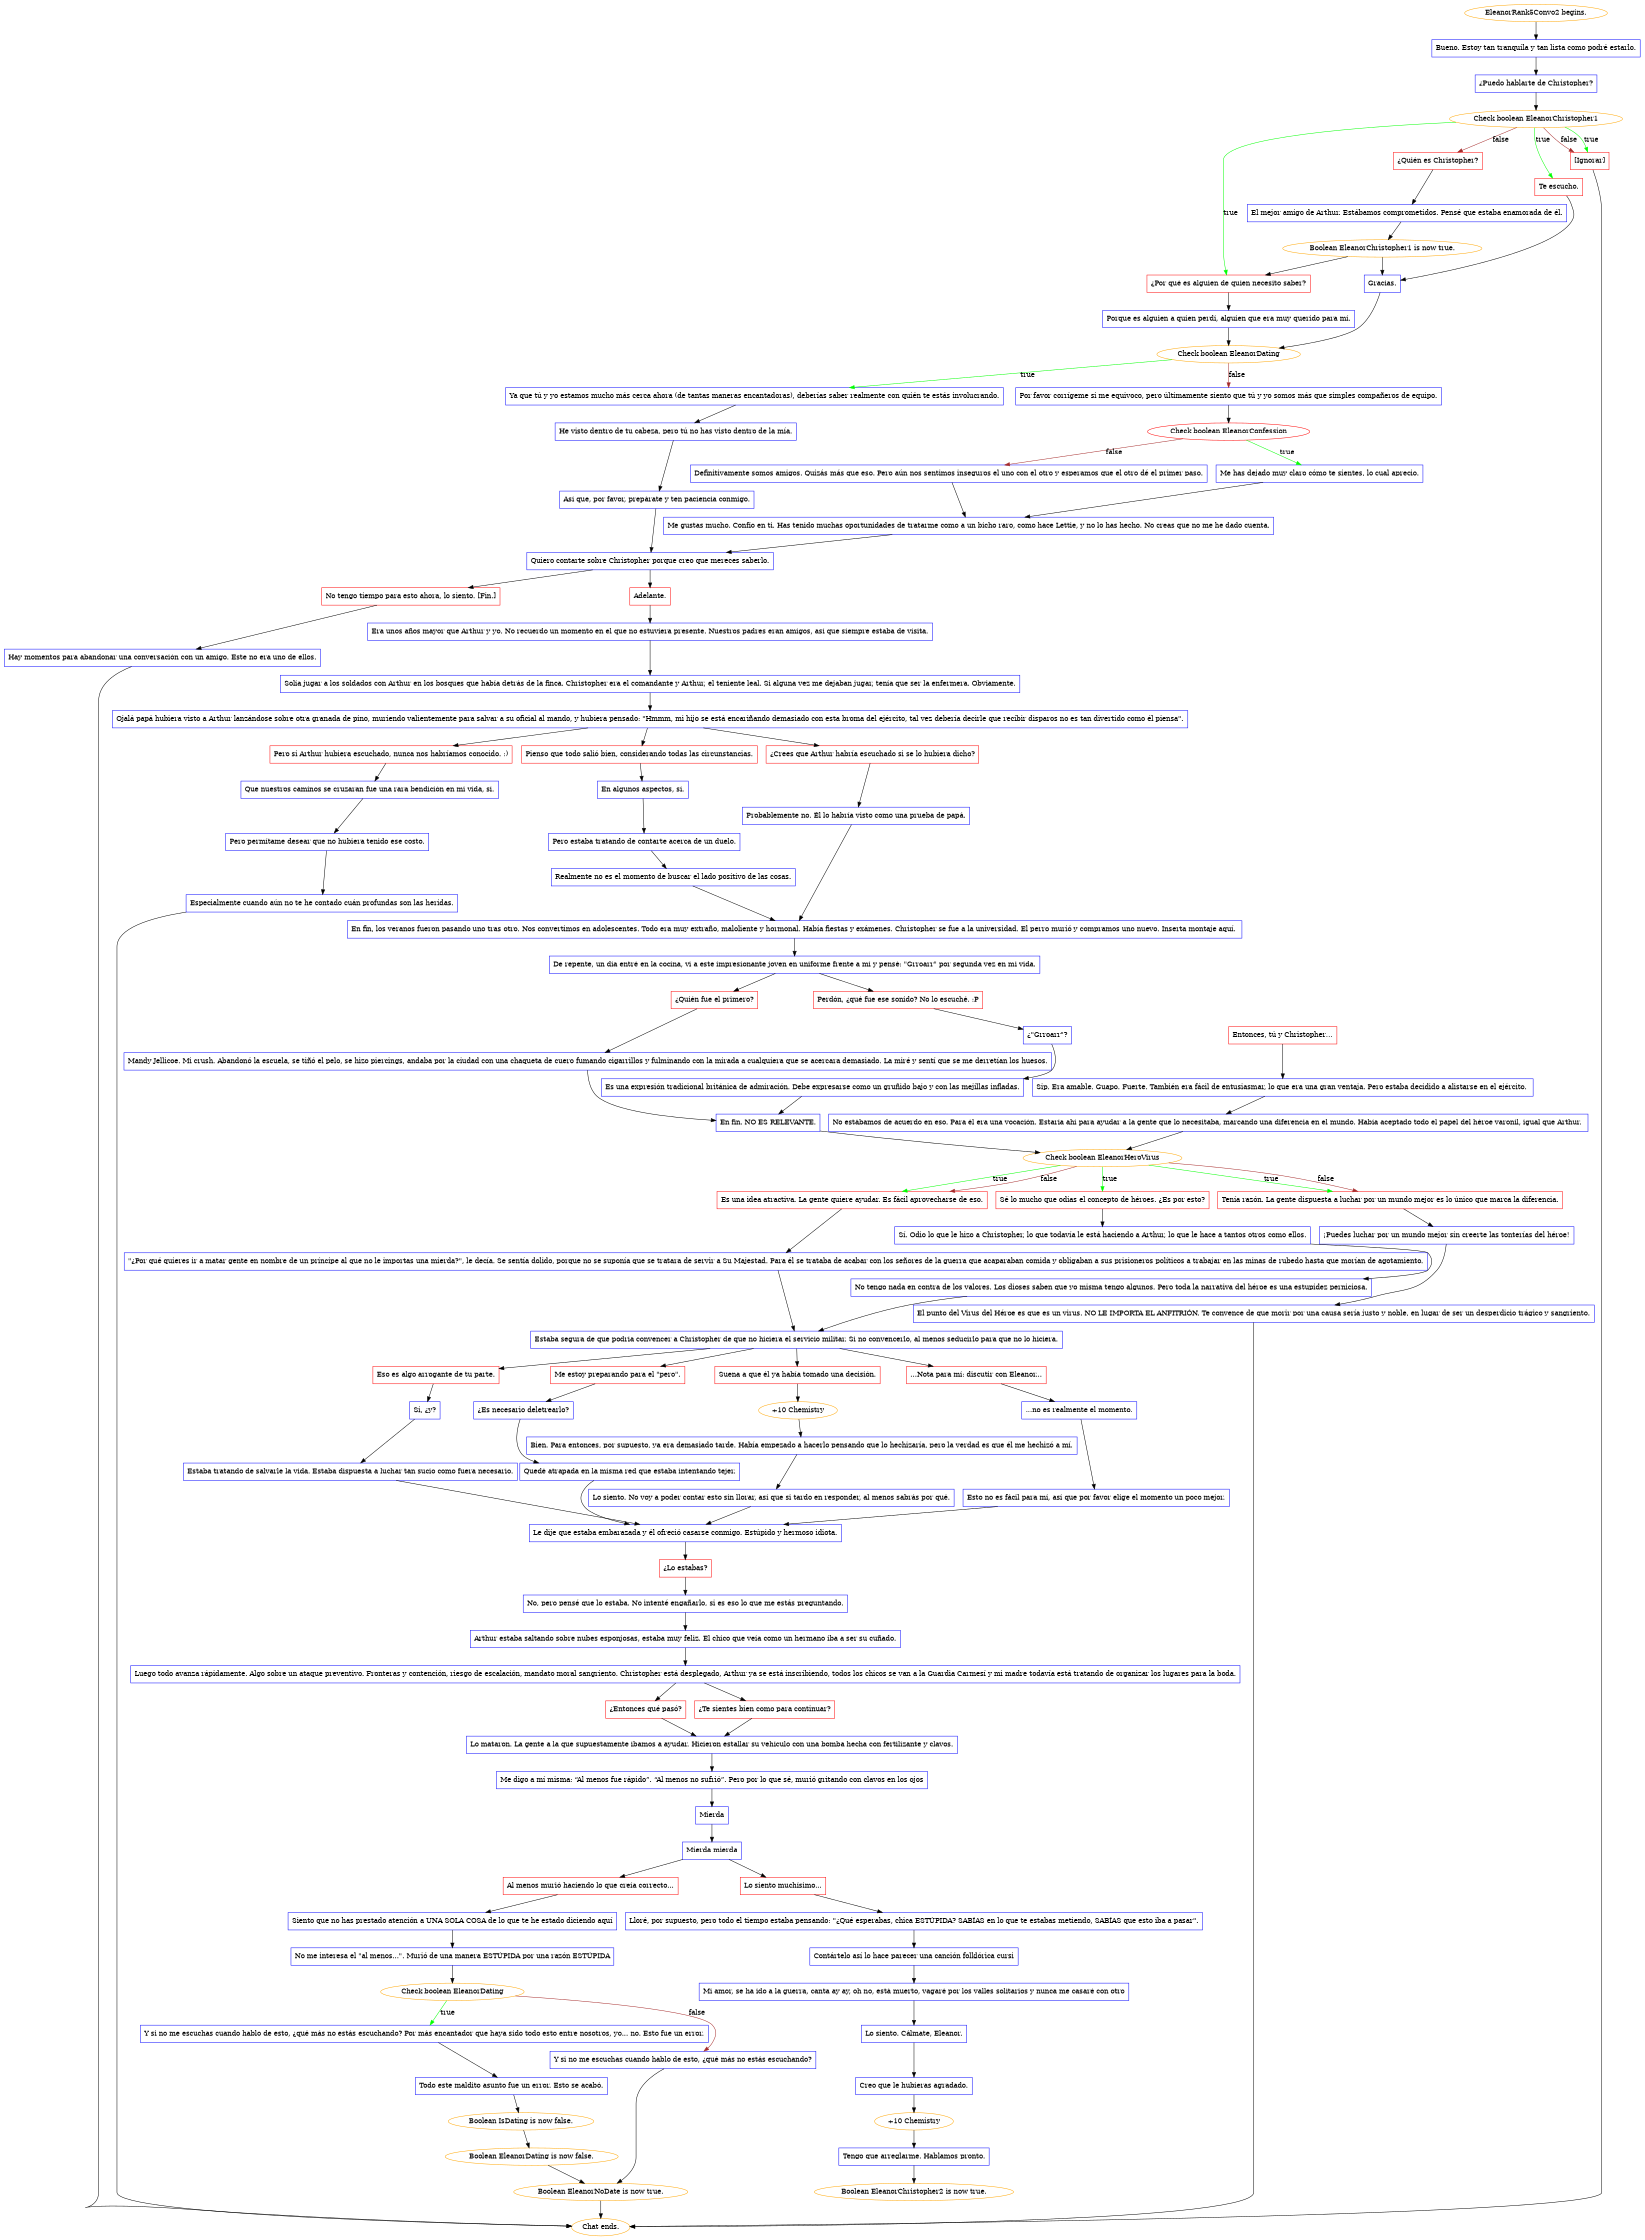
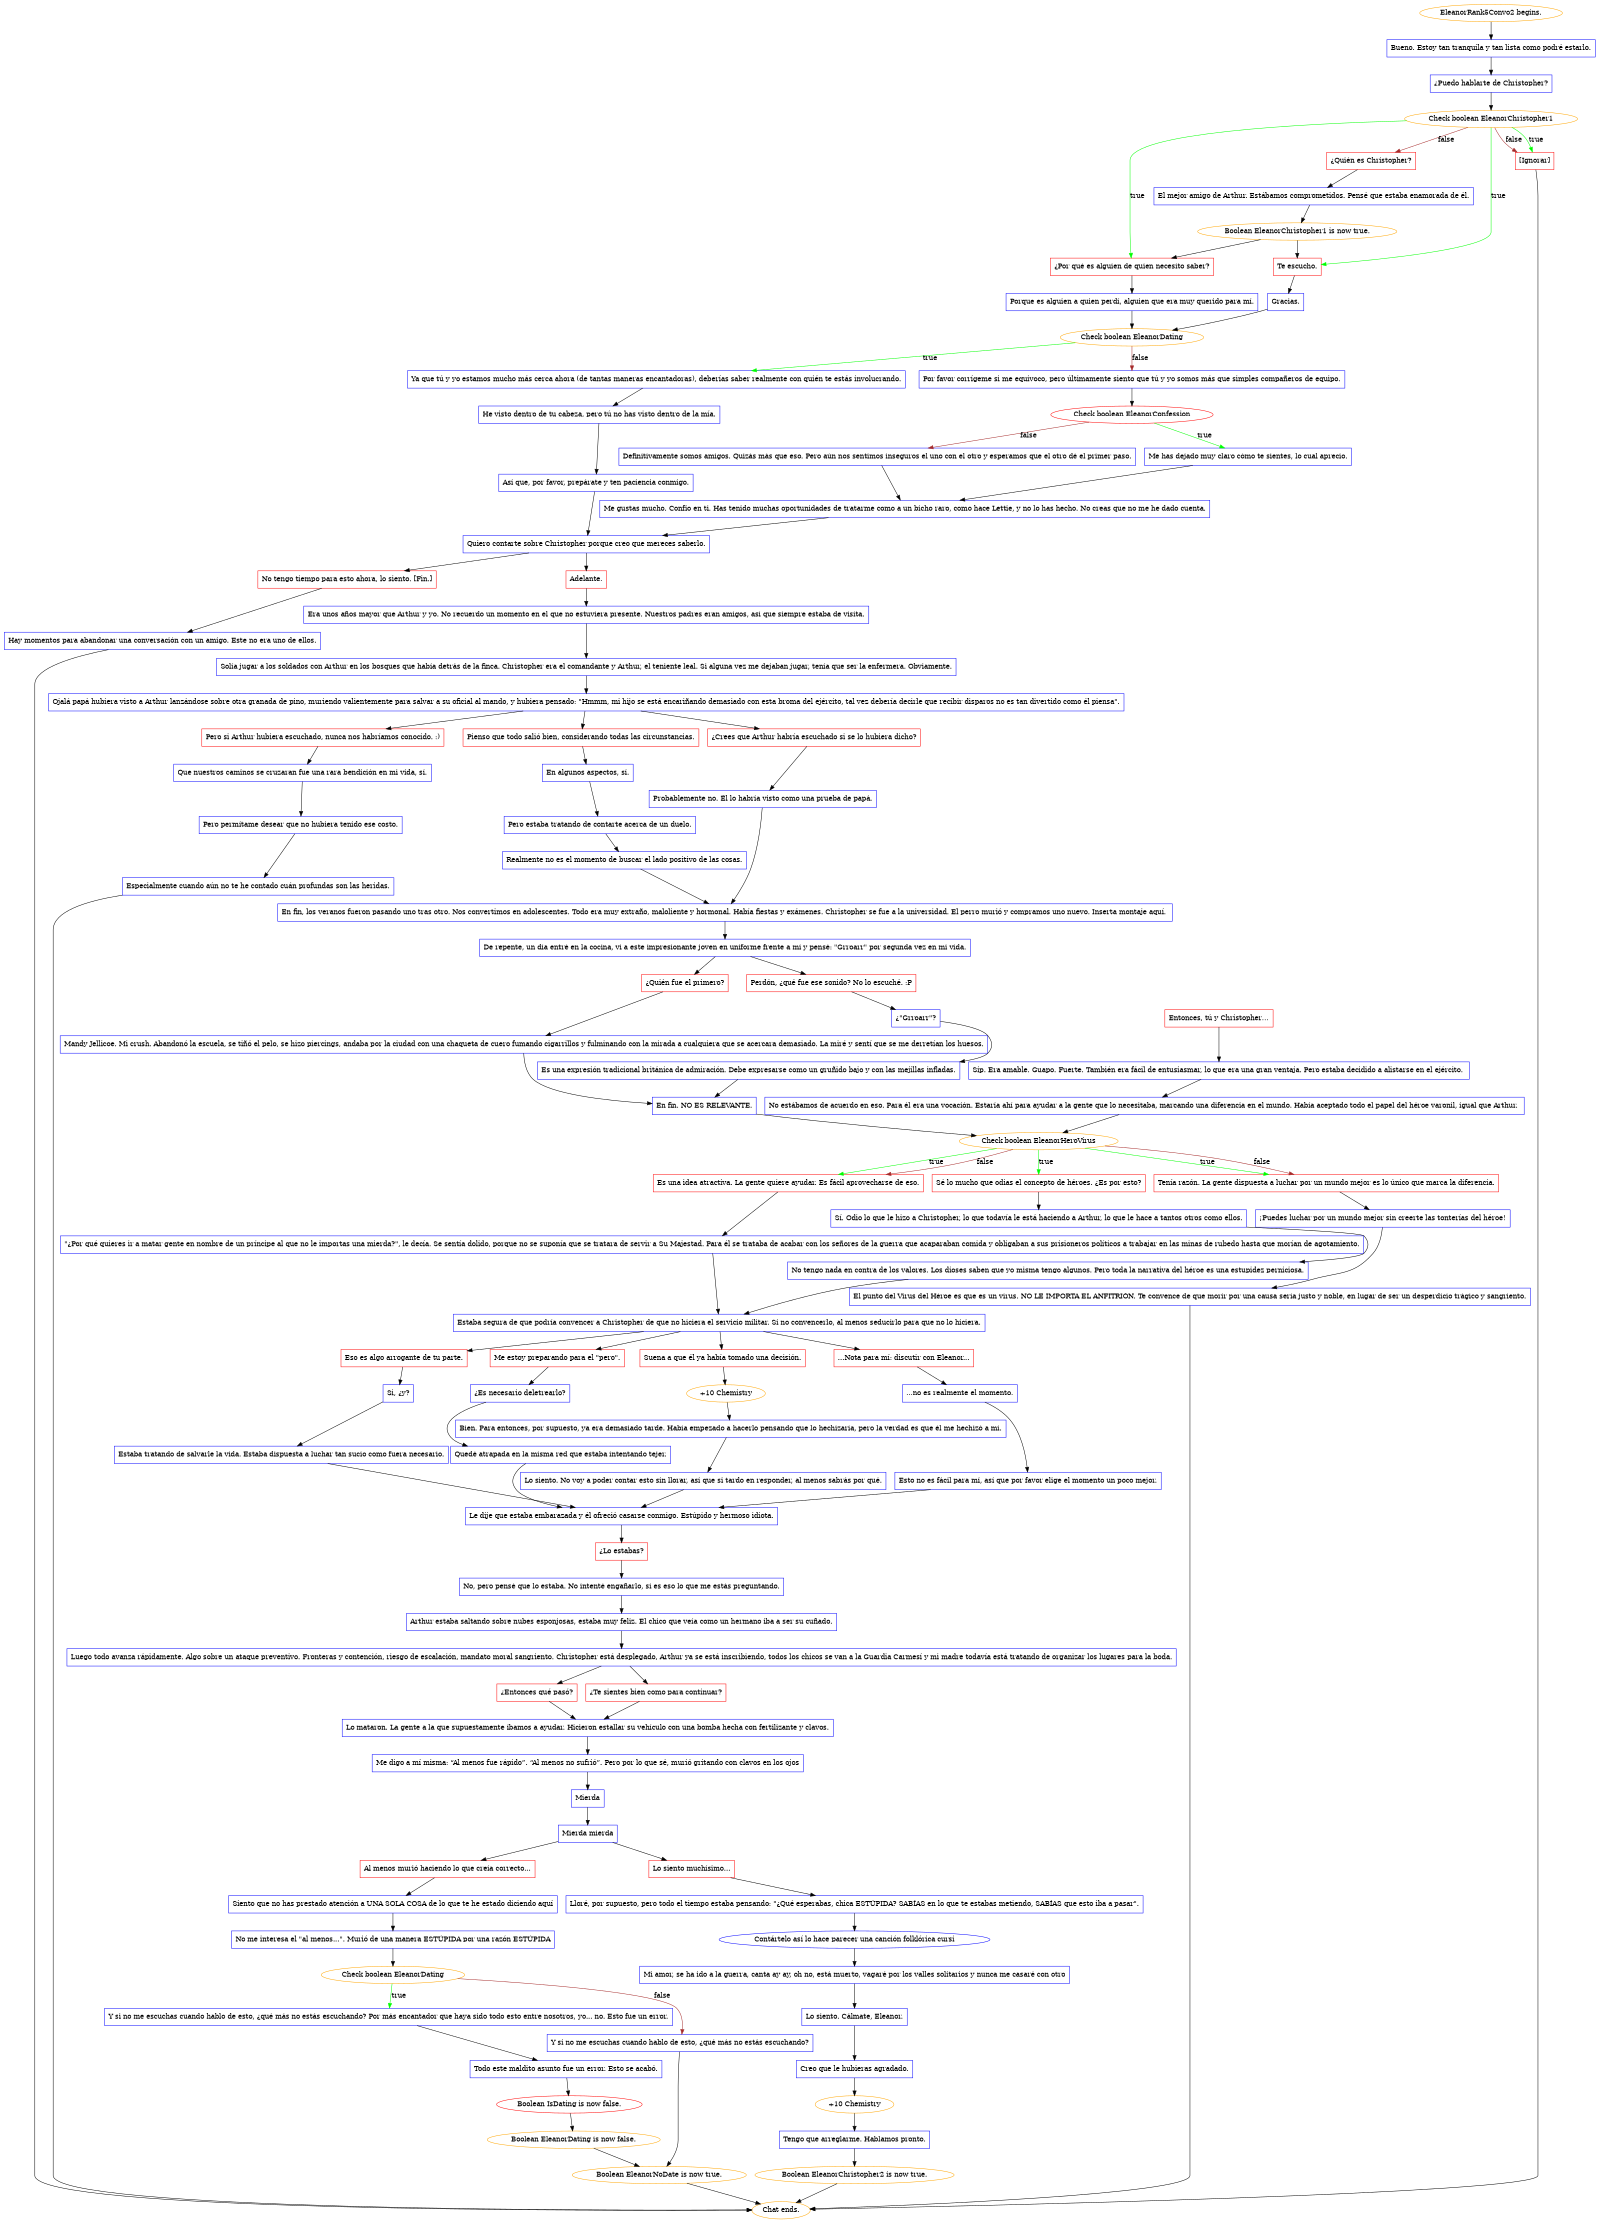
edge "Boolean EleanorChristopher1 is now true." -> "Gracias.": now "Boolean EleanorChristopher1 is now true." -> "Te escucho."
node "Contártelo así lo hace parecer una canción folklórica cursi": shape box -> ellipse
node "Boolean IsDating is now false.": color orange -> red
edge "Boolean EleanorChristopher2 is now true." -> "Chat ends.": added
